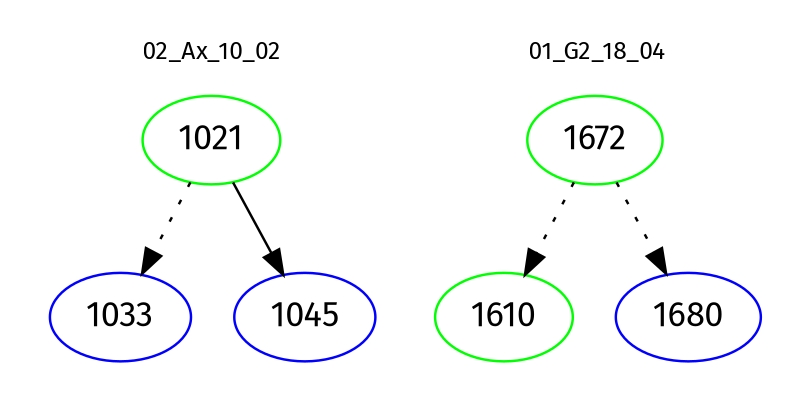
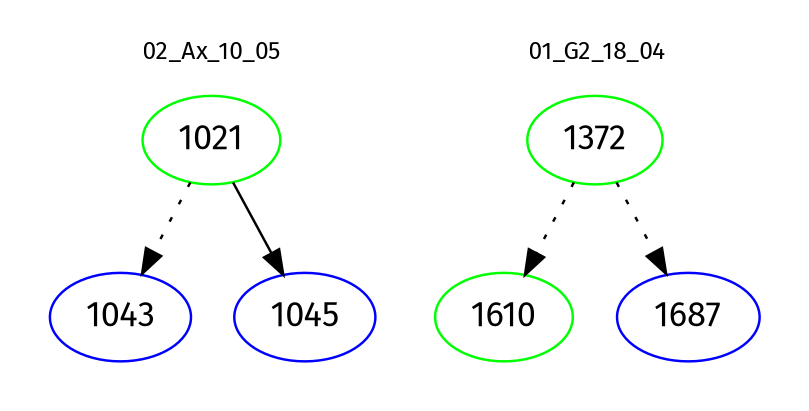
cluster "02_Ax_10_02": label "02_Ax_10_02" -> "02_Ax_10_05"
node "1672": label "1672" -> "1372"
node "1033": label "1033" -> "1043"
node "1680": label "1680" -> "1687"
